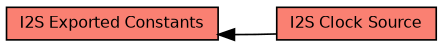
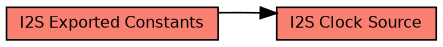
edge "I2S Clock Source" -> "I2S Exported Constants": reversed
